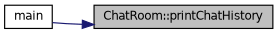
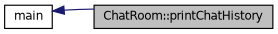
edge "main" -> "ChatRoom::printChatHistory": reversed
